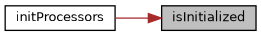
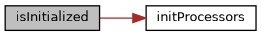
edge "initProcessors" -> "isInitialized": reversed
